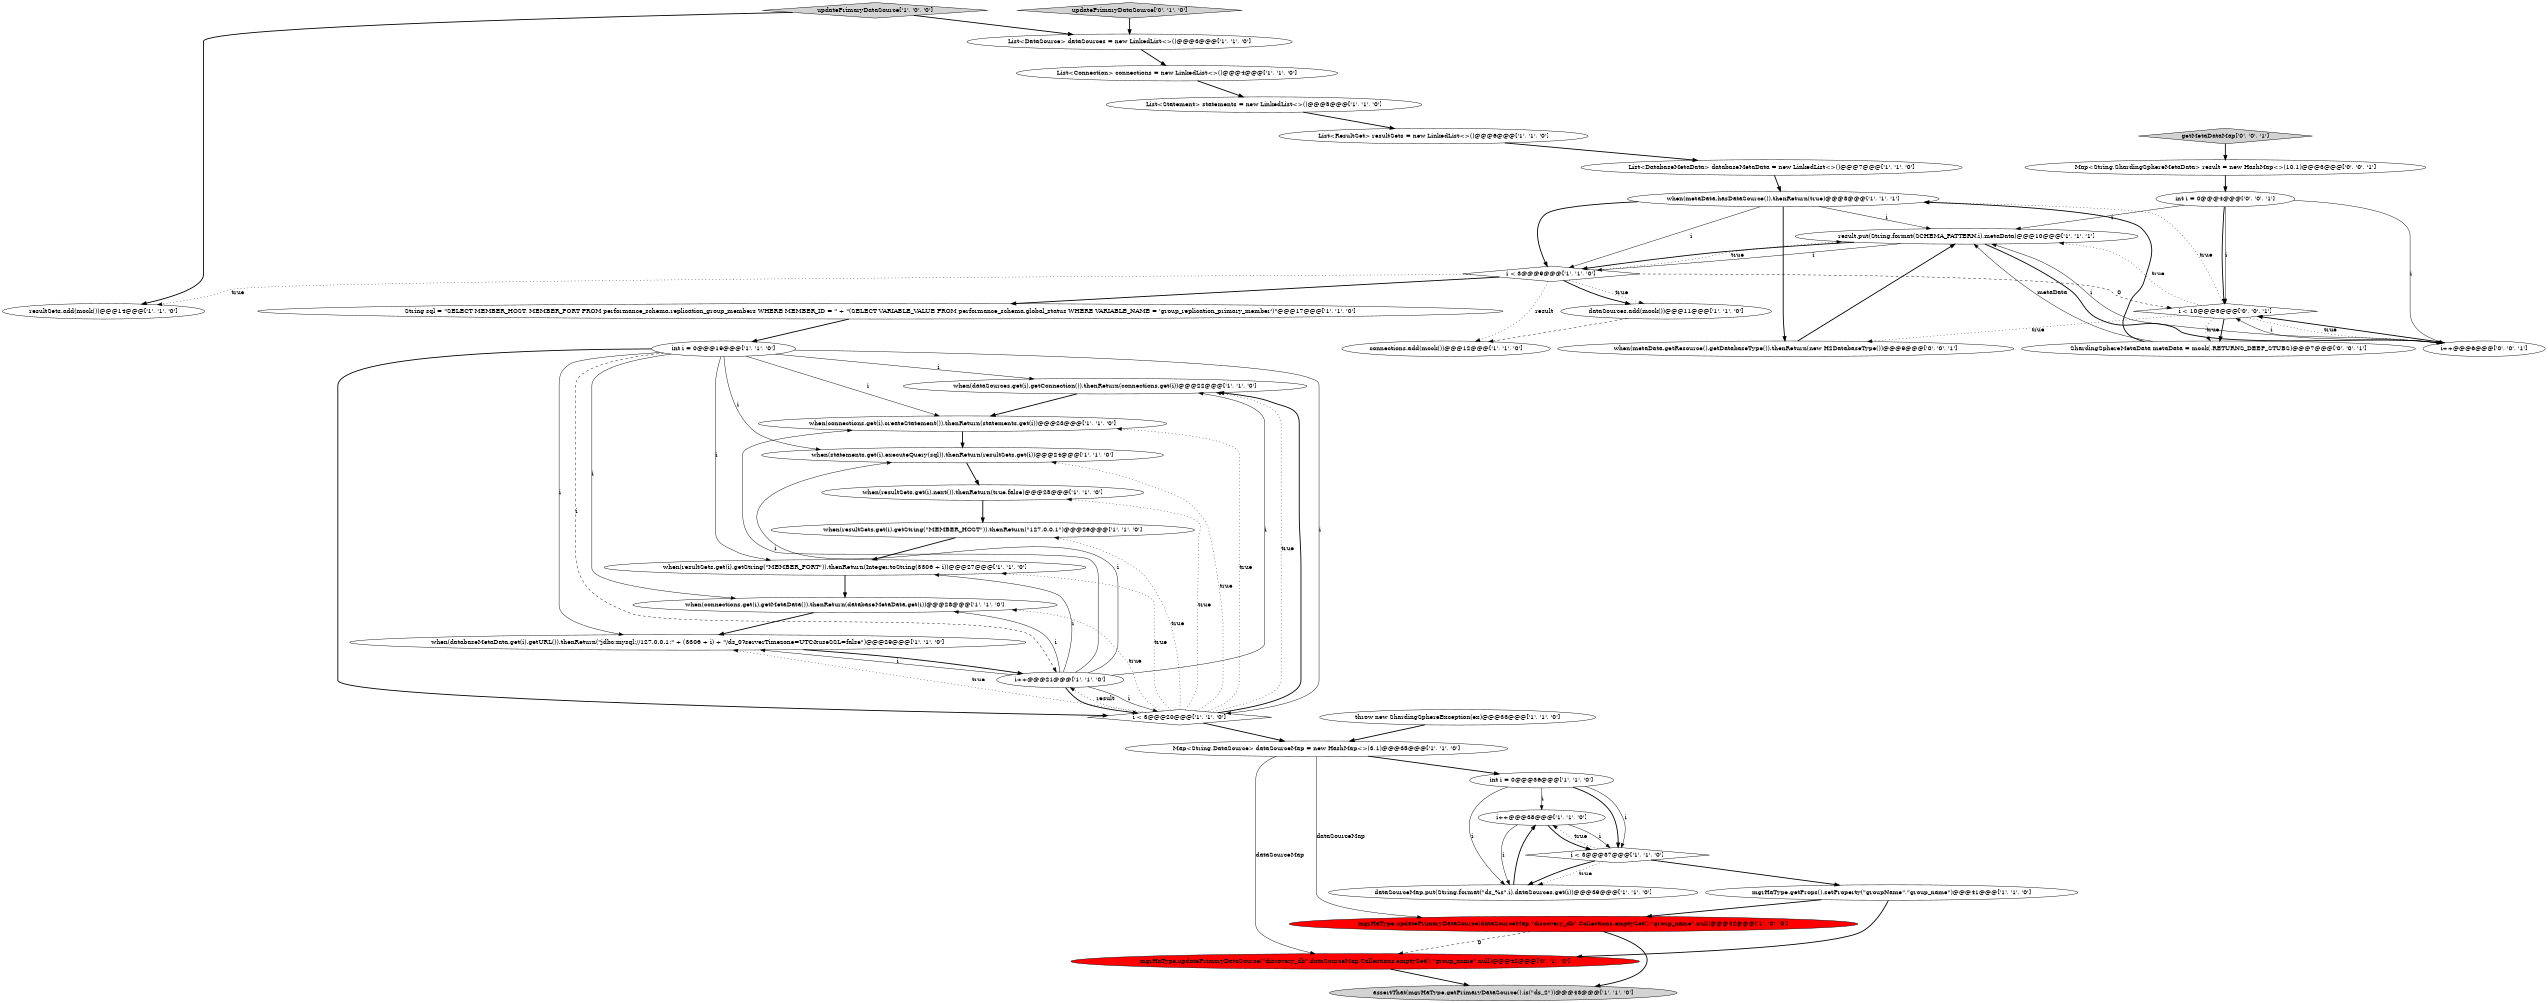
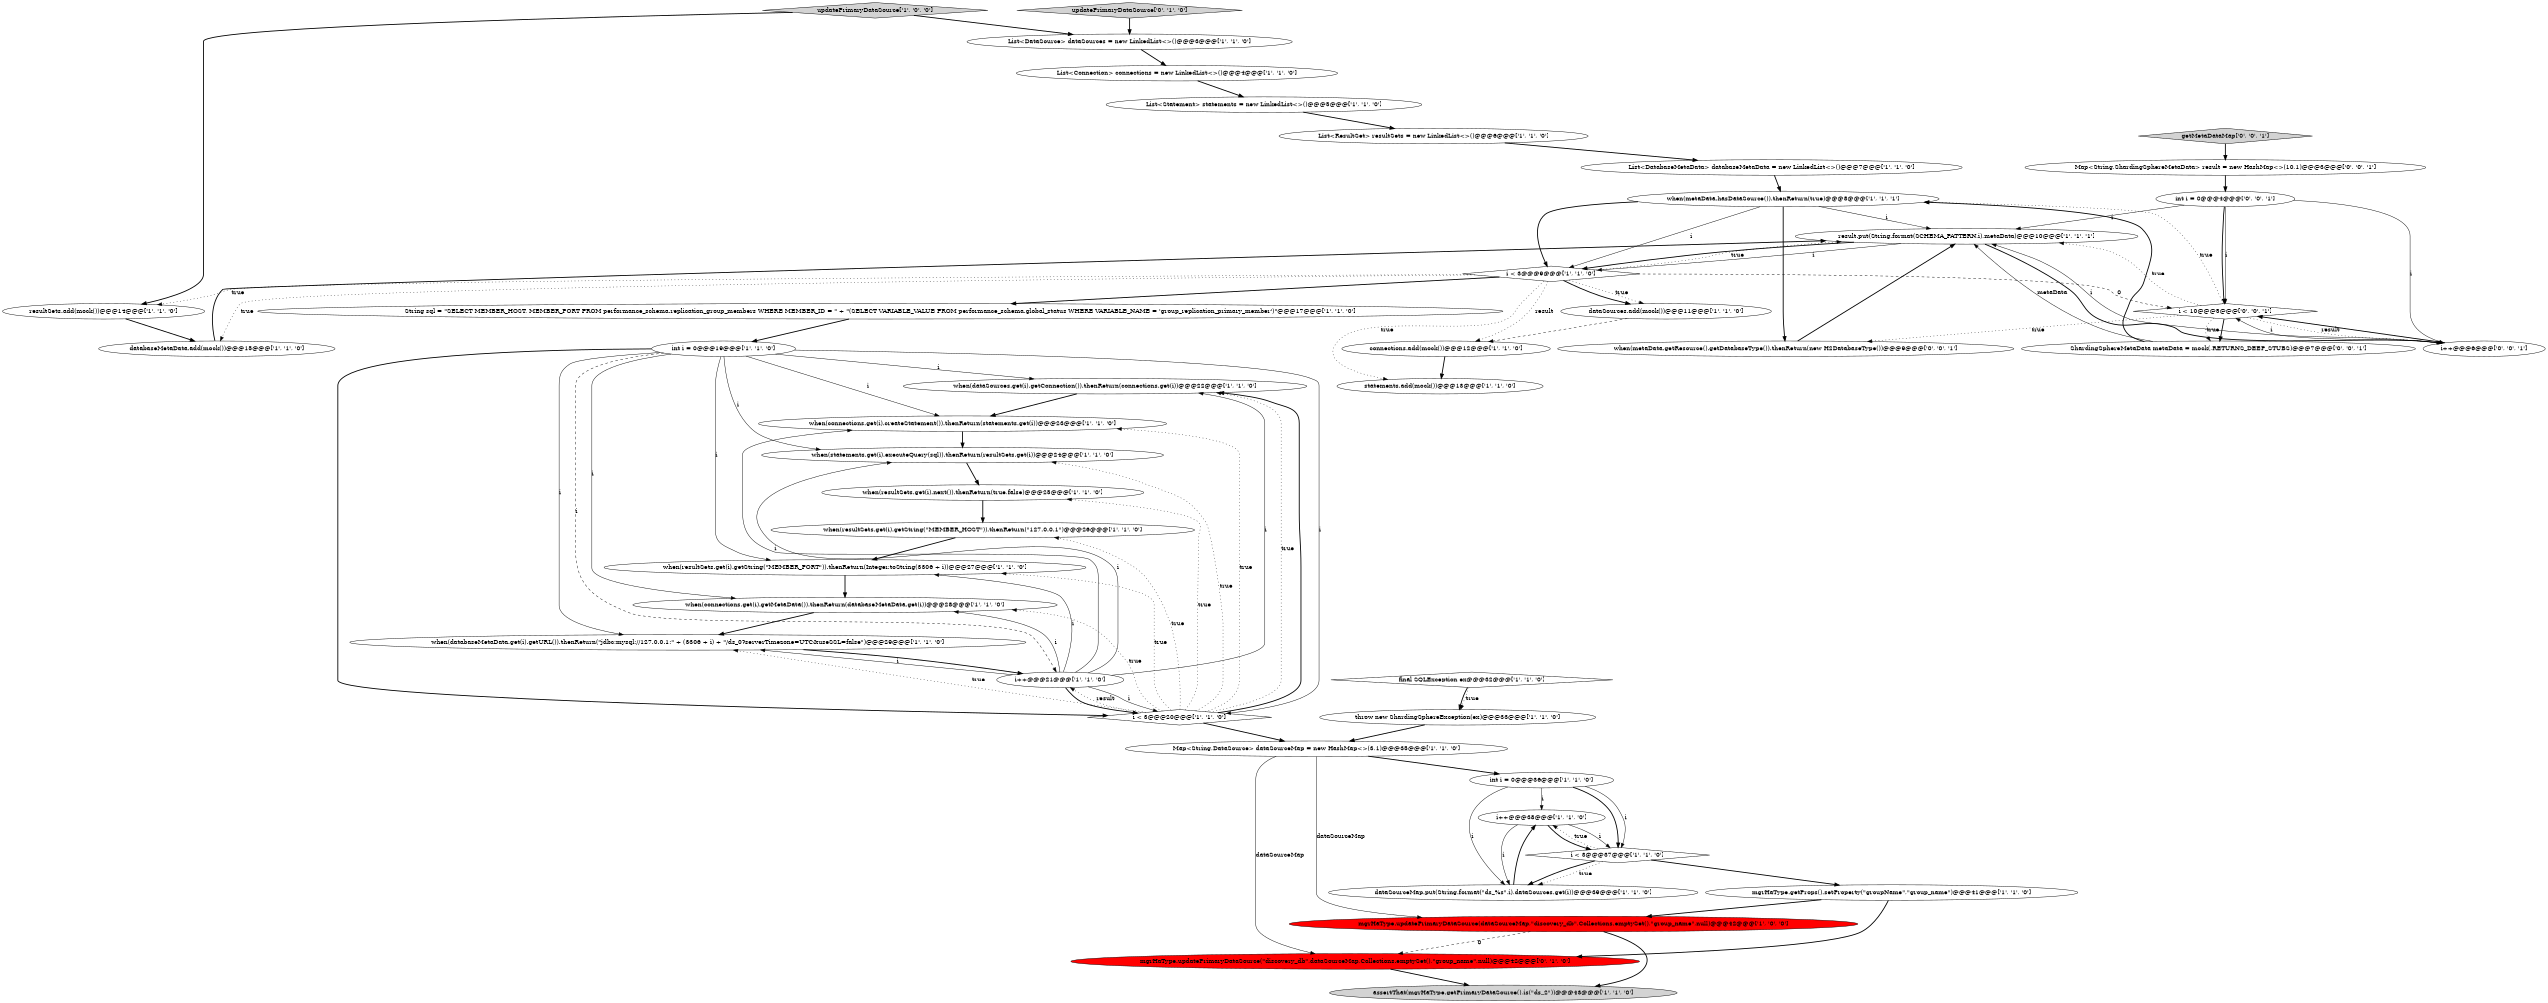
edge "i < 10@@@5@@@['0', '0', '1']" -> "i++@@@6@@@['0', '0', '1']": label "true" -> "result"
node "databaseMetaData.add(mock())@@@15@@@['1', '1', '0']": added
node "statements.add(mock())@@@13@@@['1', '1', '0']": added
node "final SQLException ex@@@32@@@['1', '1', '0']": added
